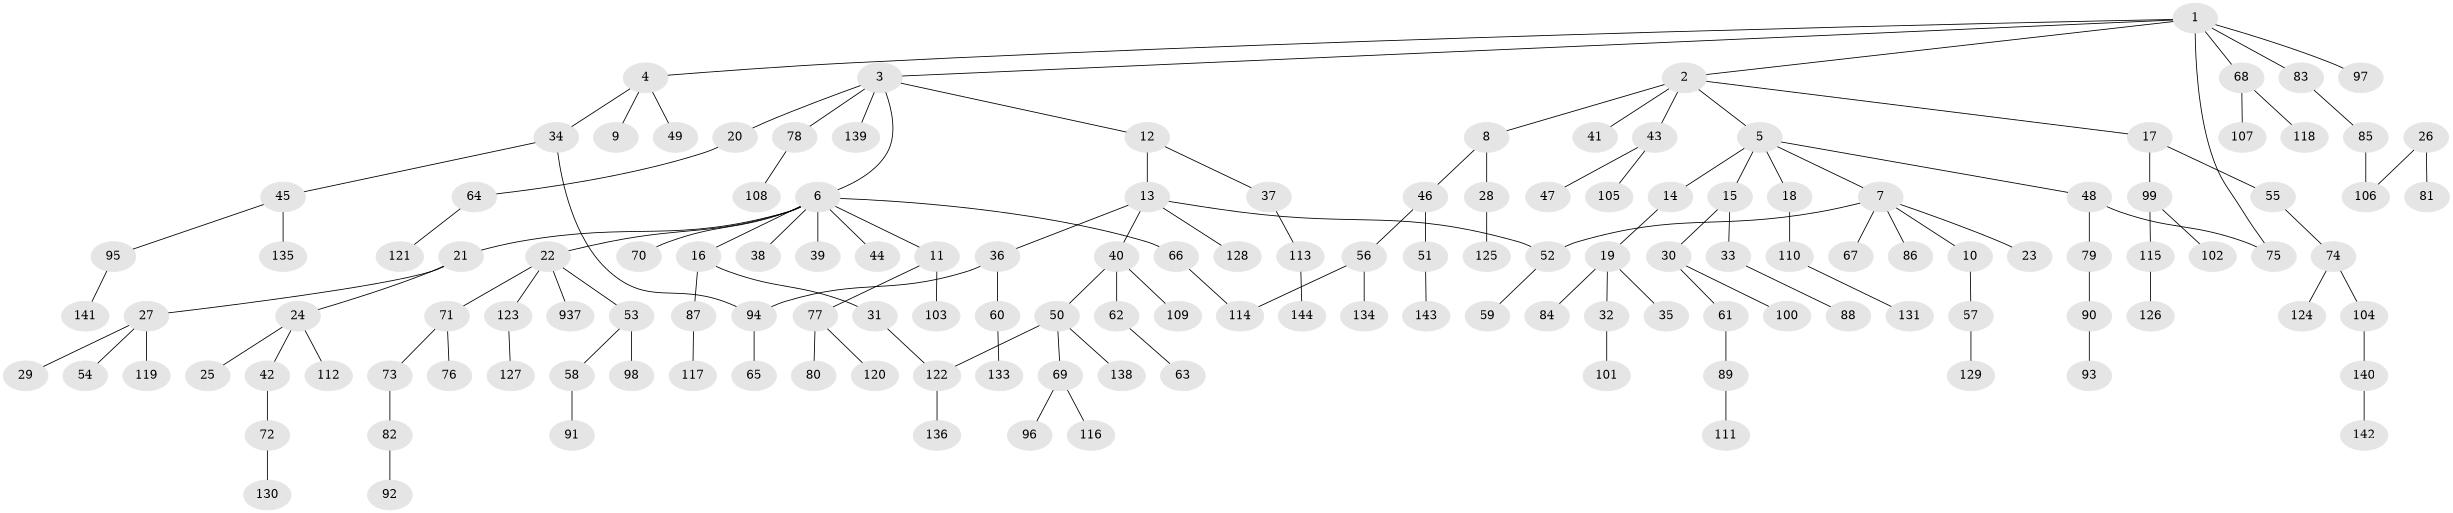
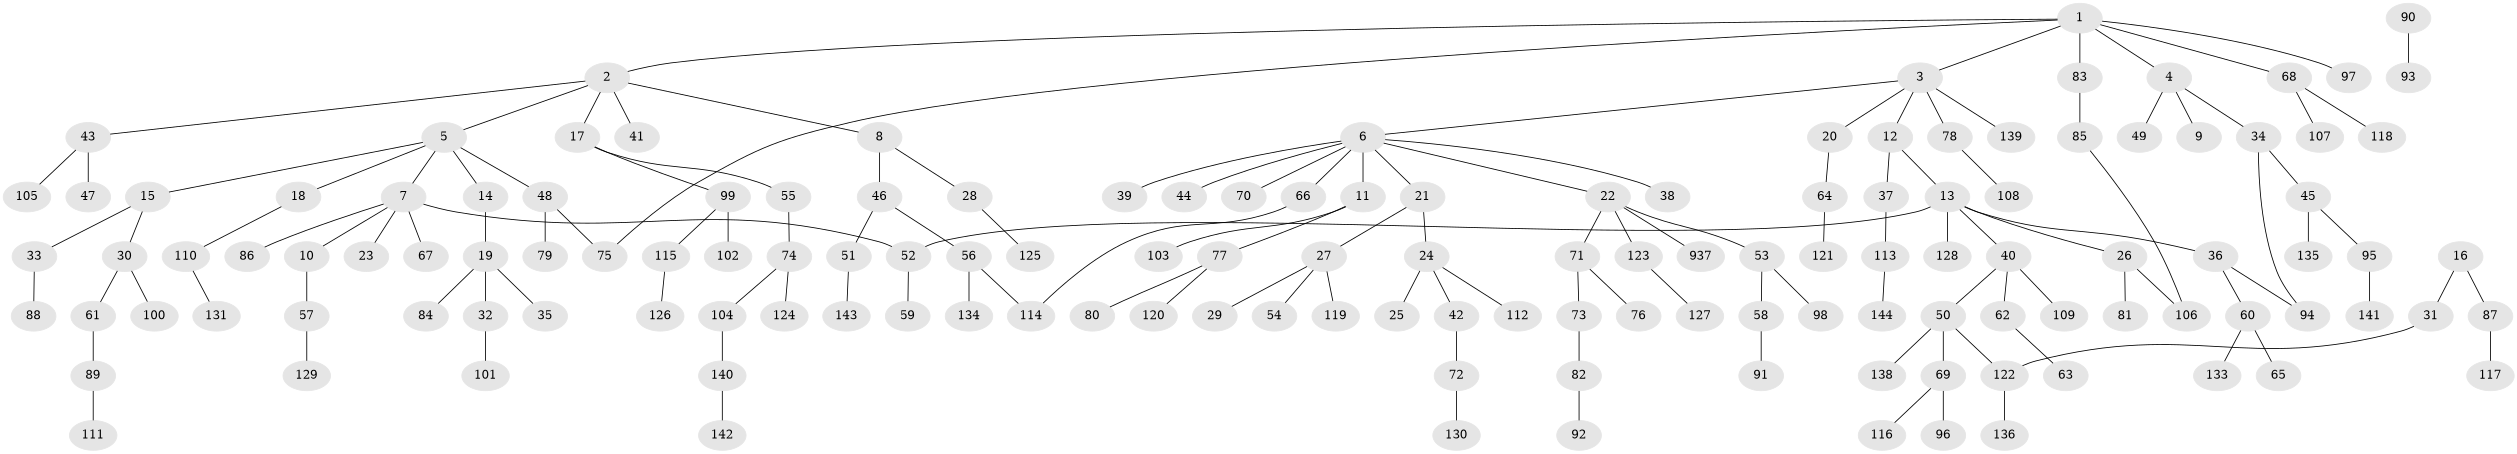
edge "6" -- "16": removed
edge "13" -- "26": added
edge "79" -- "90": removed
edge "94" -- "65": now "60" -- "65"
